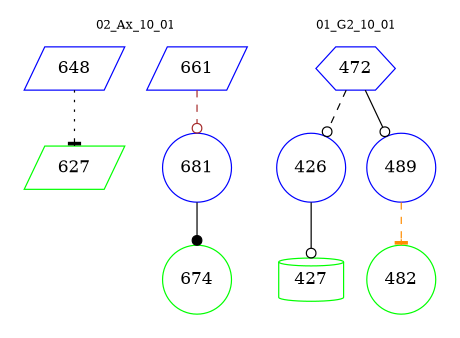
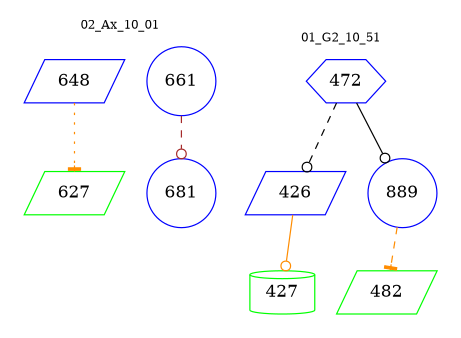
cluster "01_G2_10_01": label "01_G2_10_01" -> "01_G2_10_51"
node "661": shape parallelogram -> circle
edge "648" -> "627": color black -> darkorange
node "426": shape circle -> parallelogram
node "489": label "489" -> "889"
edge "426" -> "427": color black -> darkorange
node "674": removed
node "482": shape circle -> parallelogram
